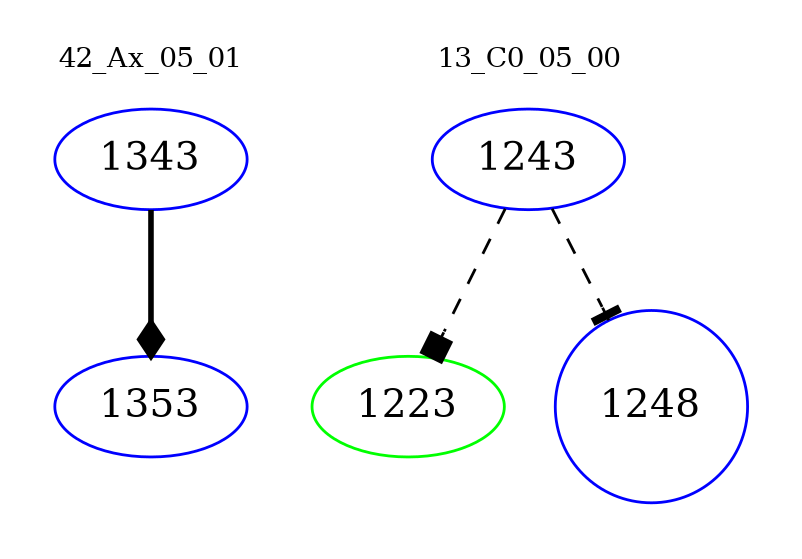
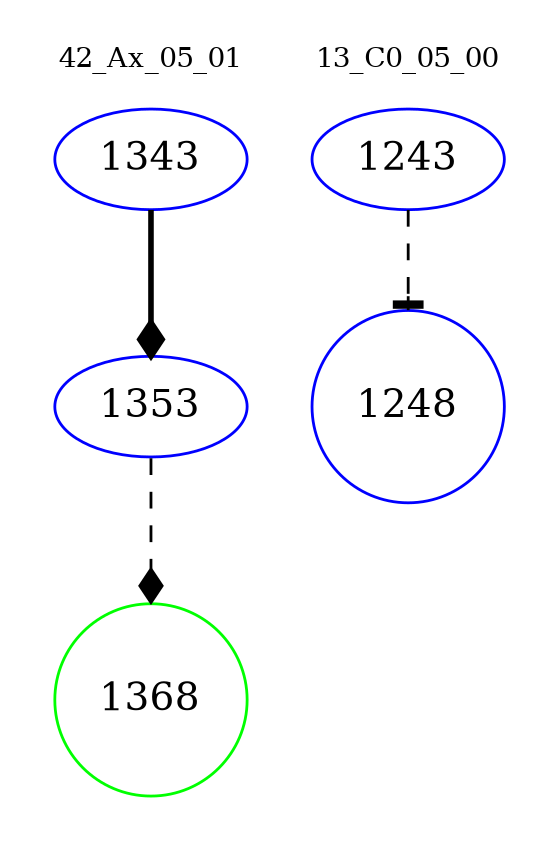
node "1223": removed
node "1368": added
